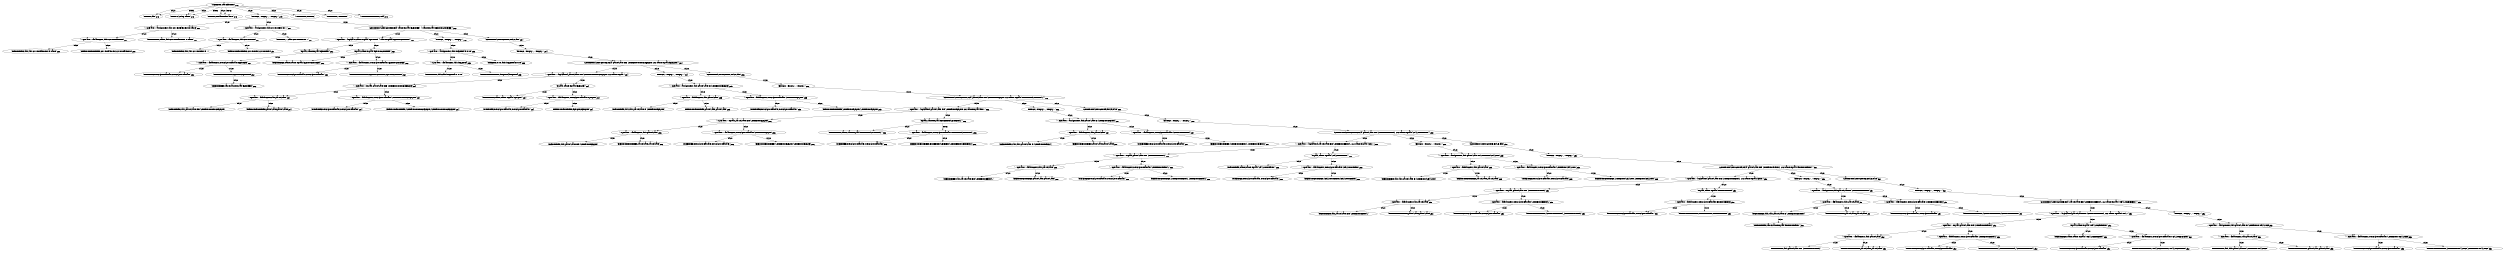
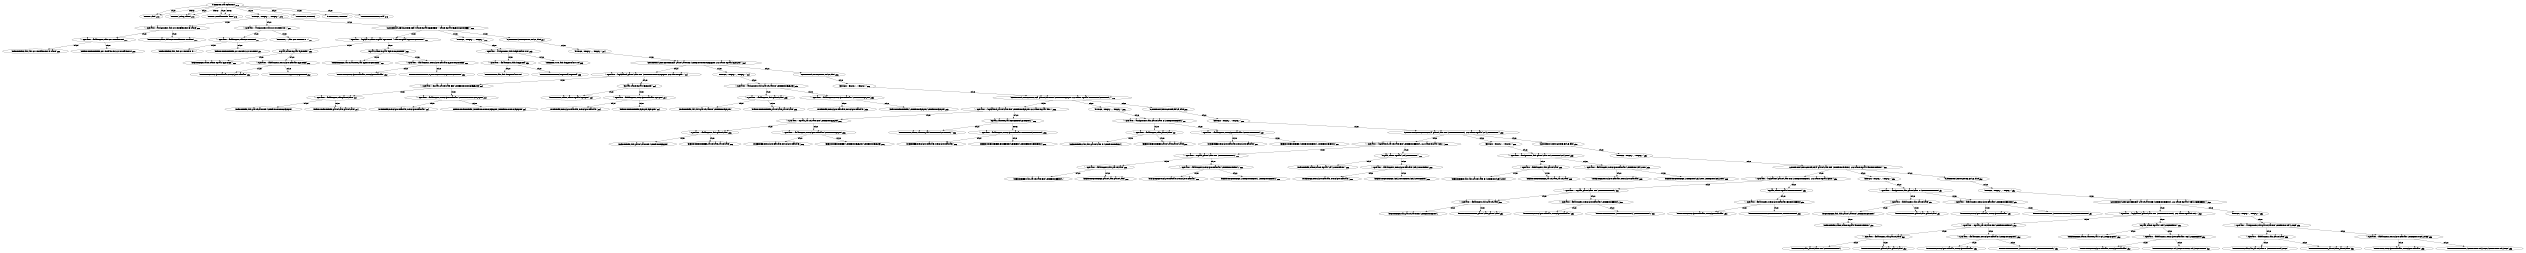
edge "(FIELD_IDENTIFIER,EJB_REF,EJB_REF)" -> "(IDENTIFIER,name,name.equals(EJB_REF))": now "(equals,name.equals(EJB_REF))" -> "(IDENTIFIER,name,name.equals(EJB_REF))"
